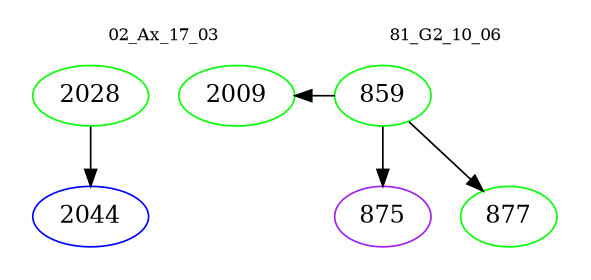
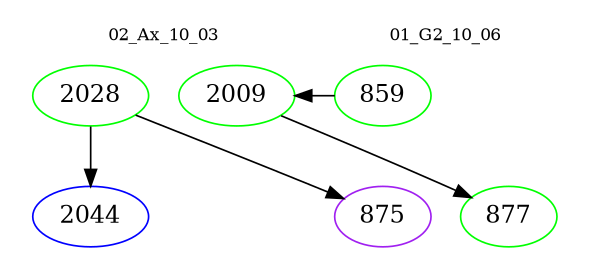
cluster "02_Ax_17_03": label "02_Ax_17_03" -> "02_Ax_10_03"
cluster "81_G2_10_06": label "81_G2_10_06" -> "01_G2_10_06"
edge "859" -> "875": now "2028" -> "875"
edge "859" -> "877": now "2009" -> "877"
